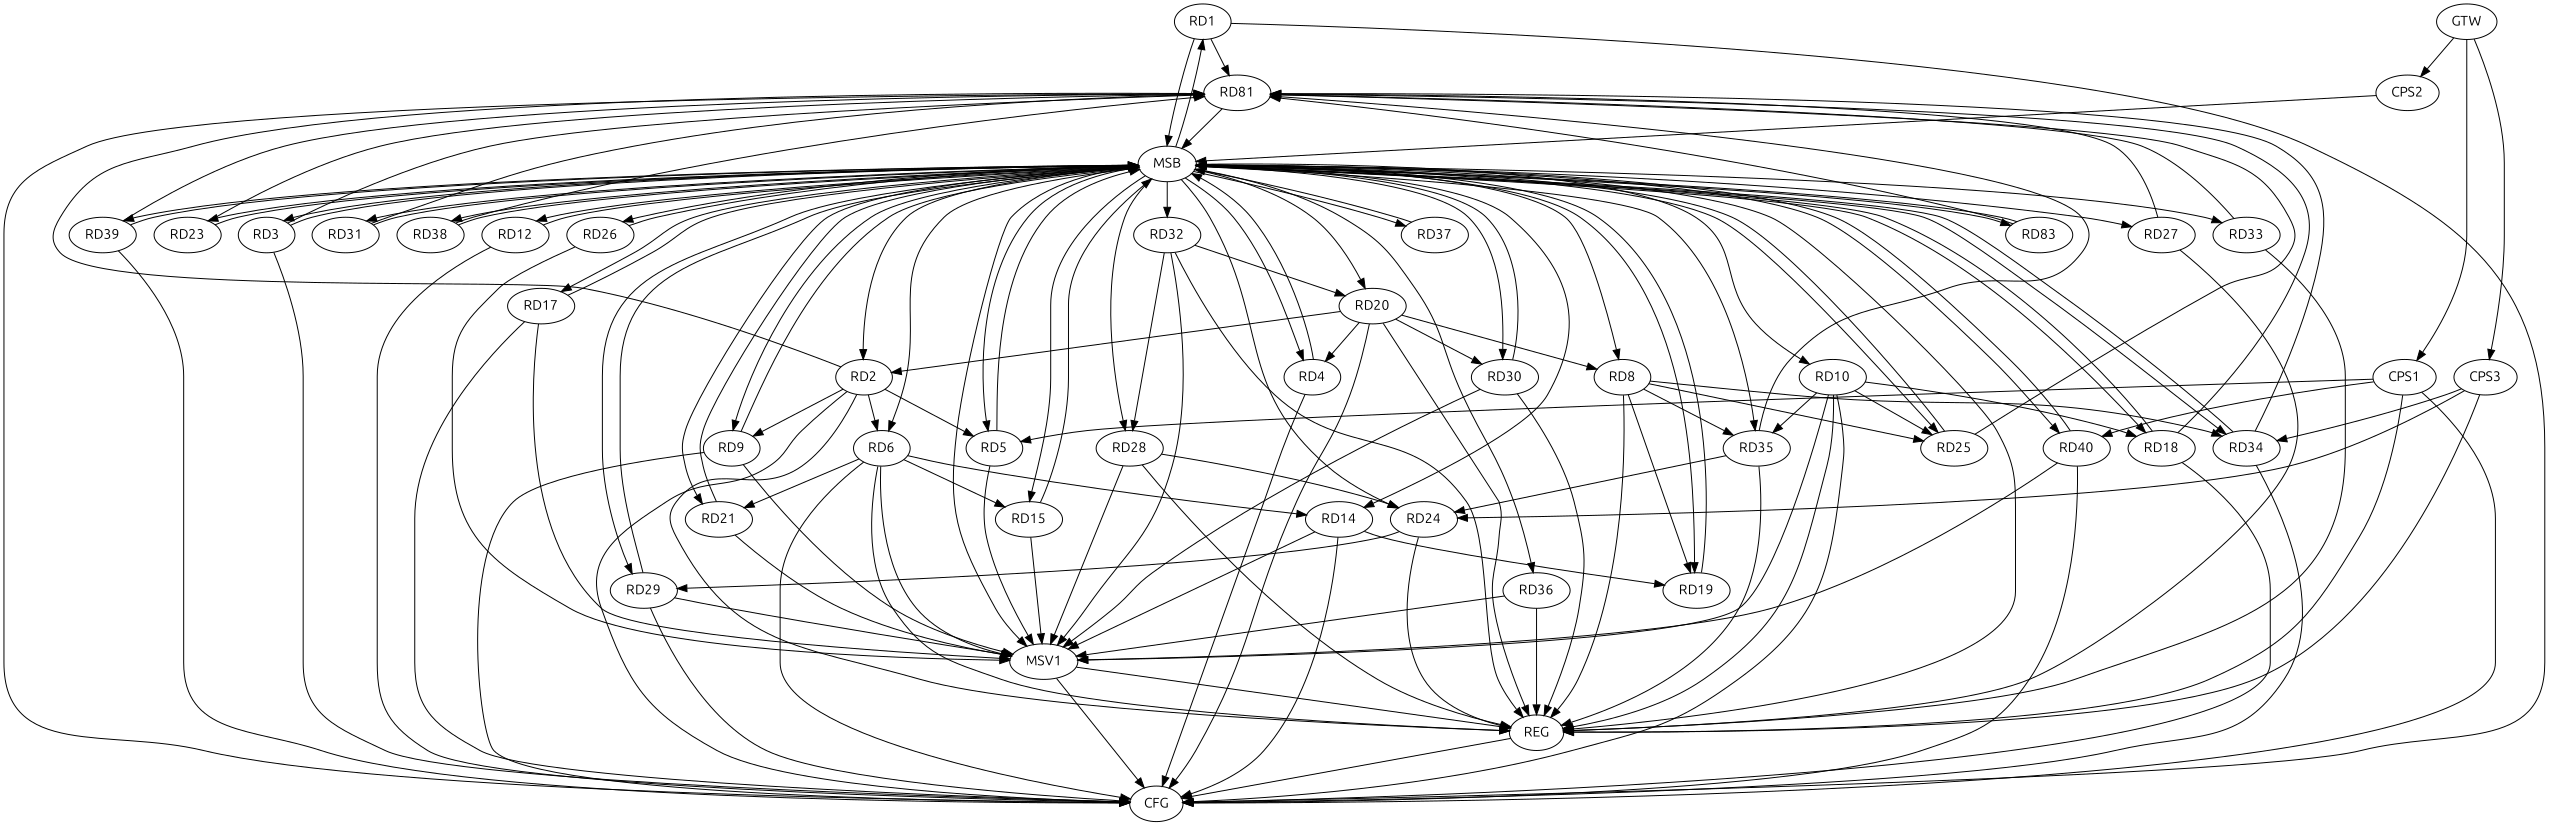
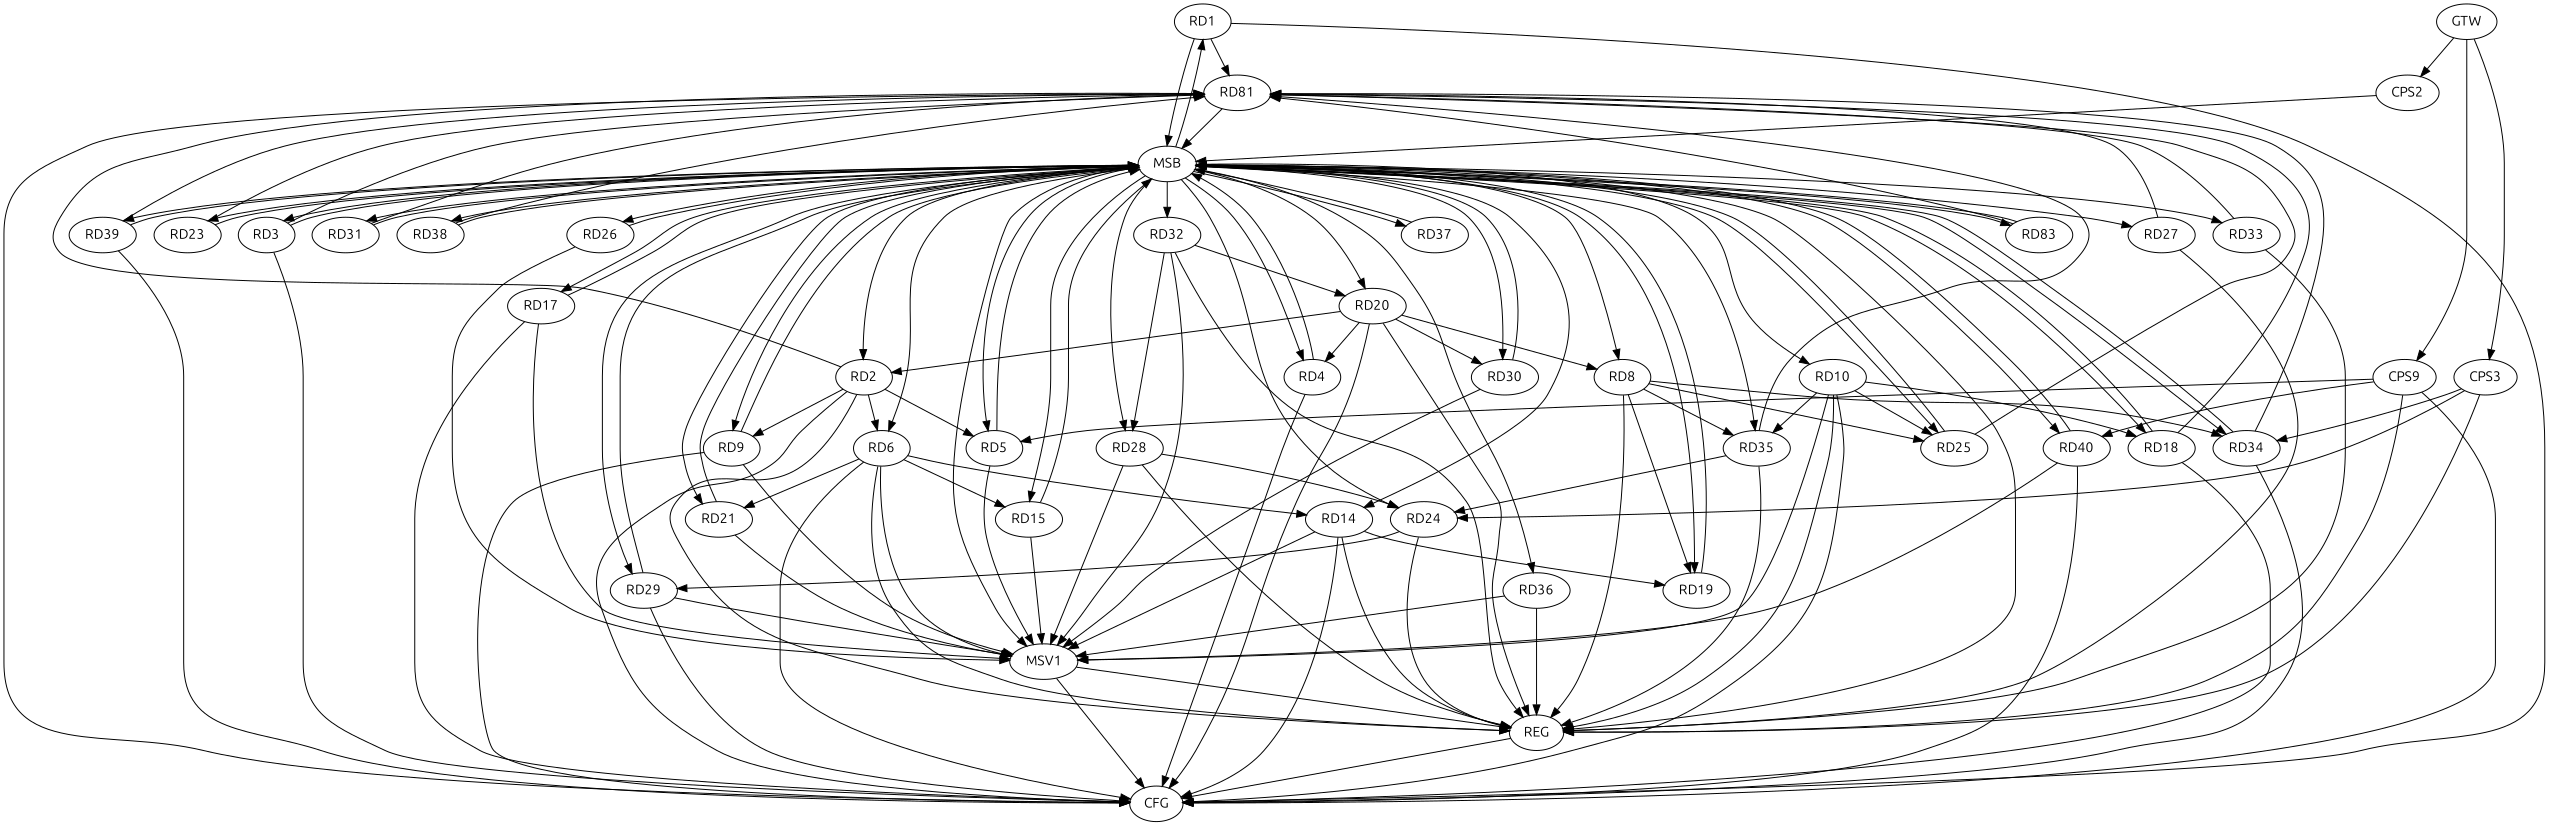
node "RD12": removed
node "CPS1": label "CPS1" -> "CPS9"
edge "RD30" -> "REG": now "RD14" -> "REG"
